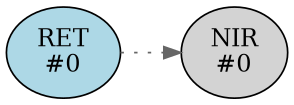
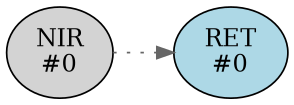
edge "RET #0" -> "NIR #0": reversed
